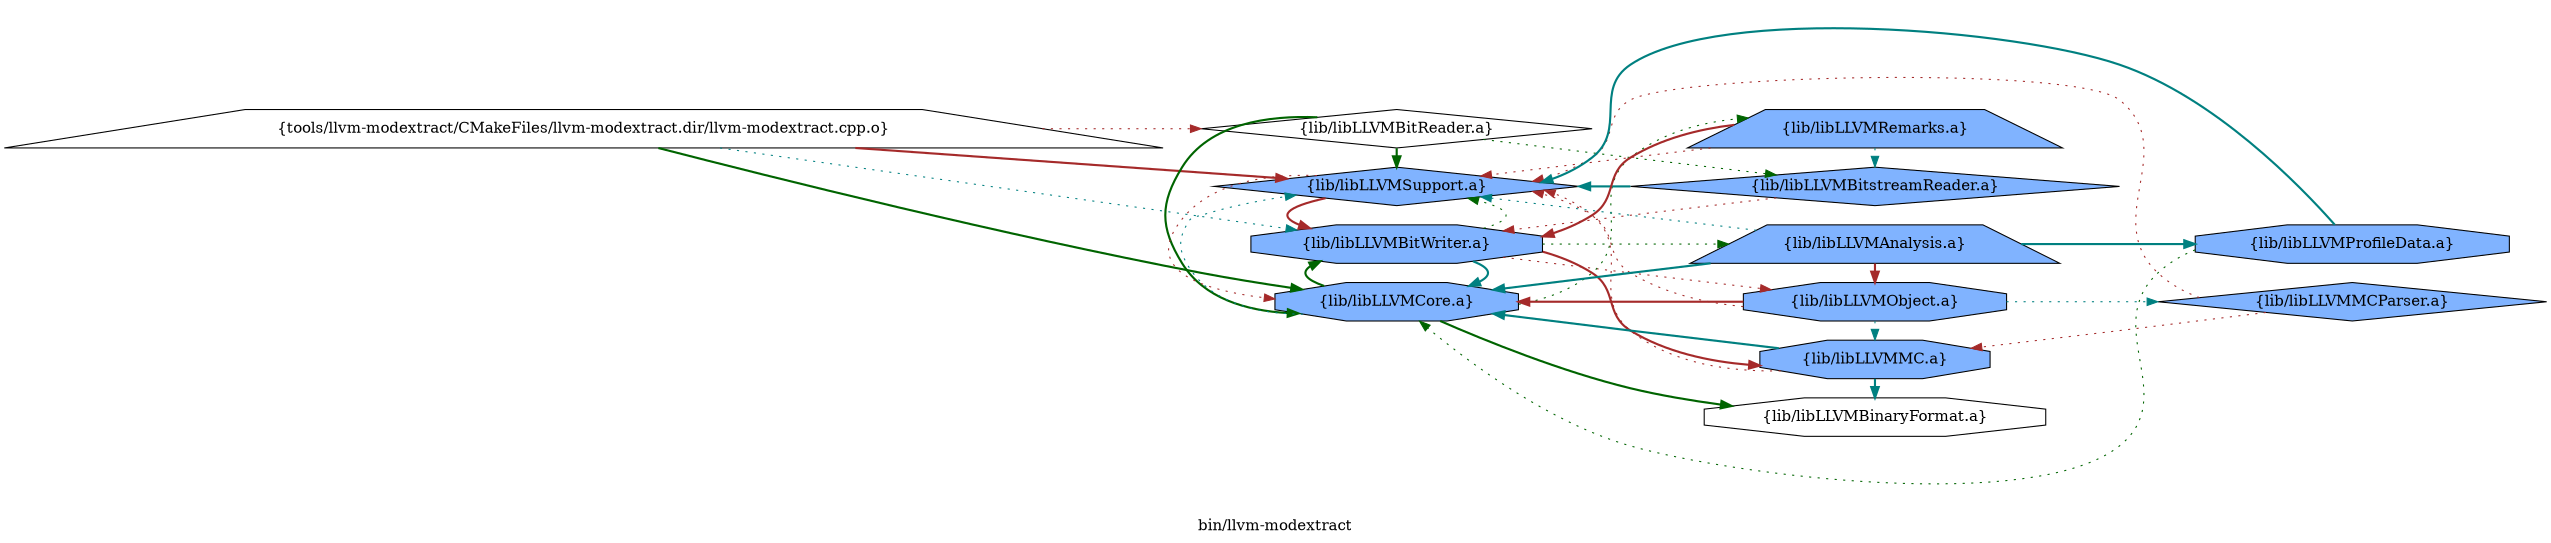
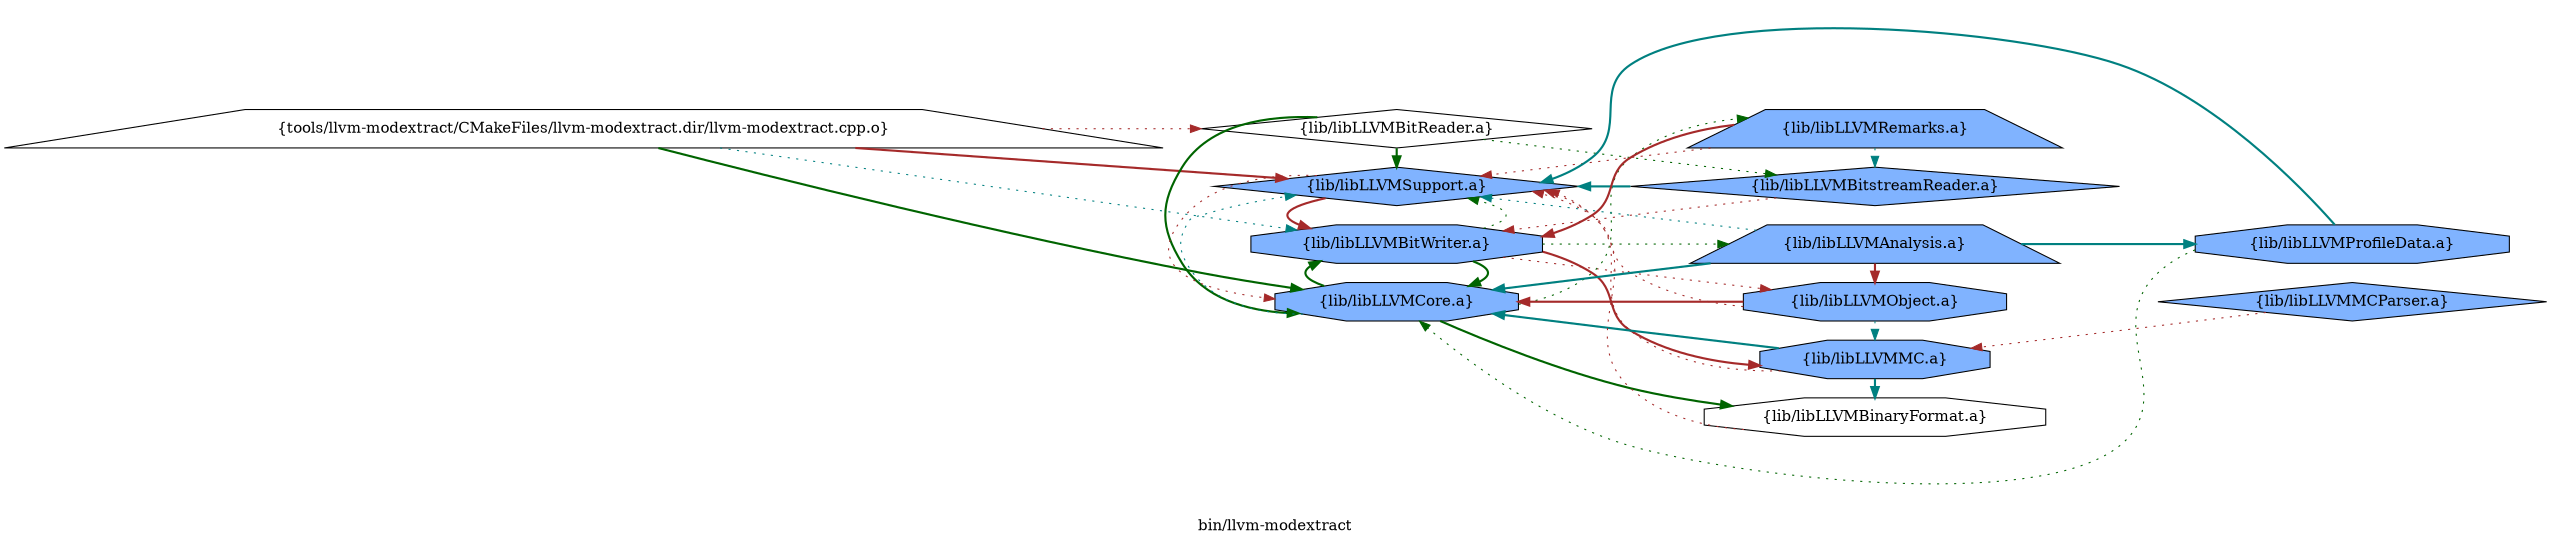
edge "{lib/libLLVMMCParser.a}" -> "{lib/libLLVMSupport.a}": now "{lib/libLLVMBinaryFormat.a}" -> "{lib/libLLVMSupport.a}"
edge "{lib/libLLVMBitWriter.a}" -> "{lib/libLLVMCore.a}": color teal -> darkgreen
edge "{lib/libLLVMObject.a}" -> "{lib/libLLVMMCParser.a}": removed
